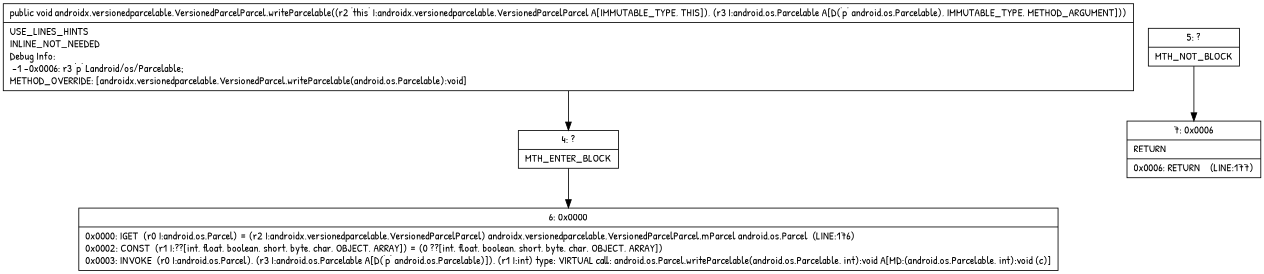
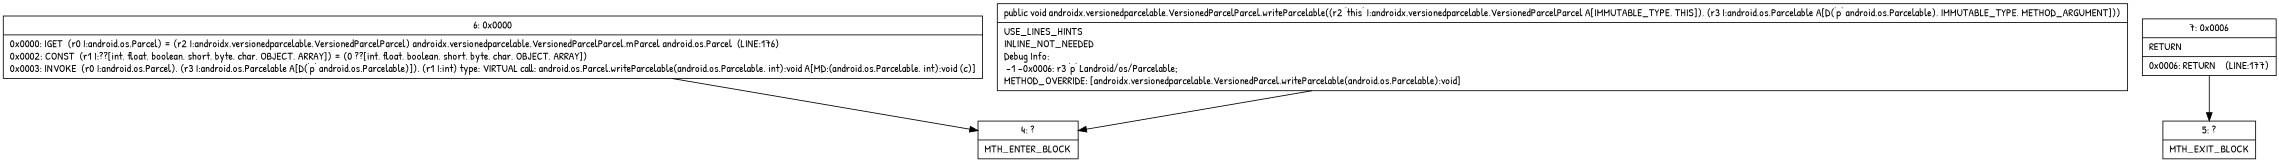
node "5: ?": text "MTH_NOT_BLOCK" -> "MTH_EXIT_BLOCK"
edge "5: ?" -> "7: 0x0006": reversed
edge "4: ?" -> "6: 0x0000": reversed
